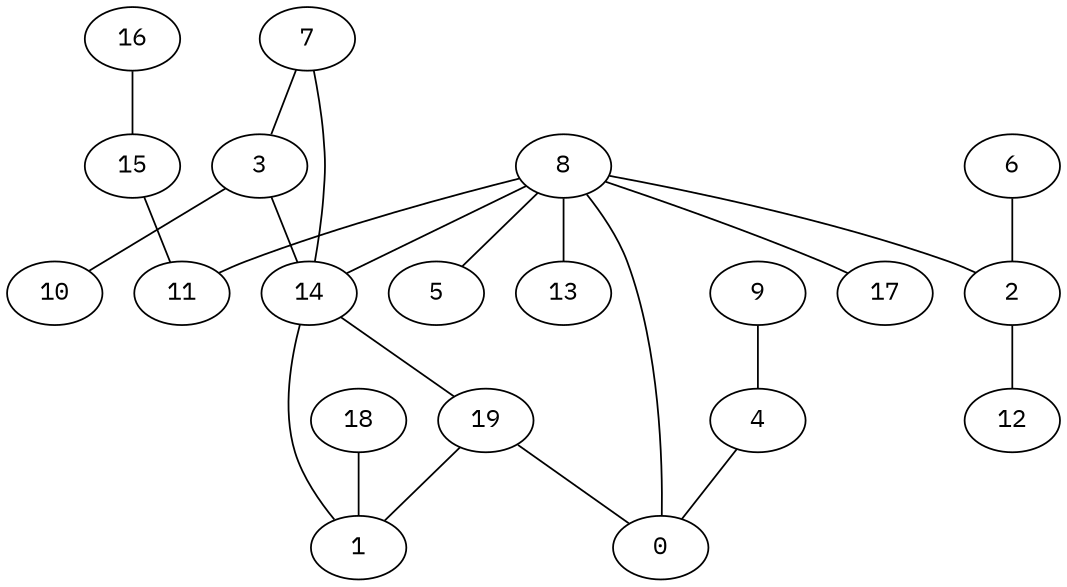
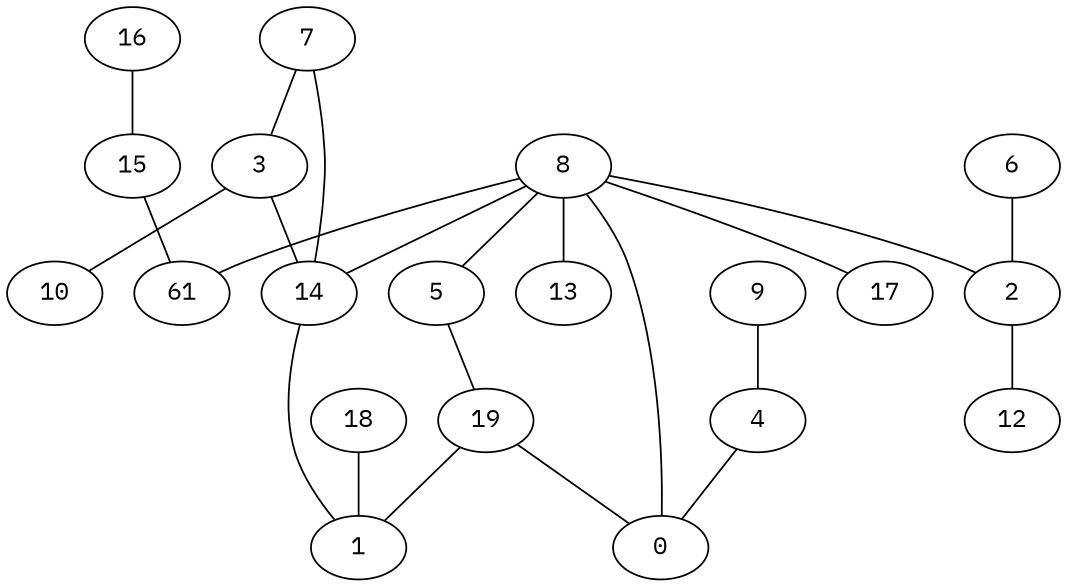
node "11": label "11" -> "61"
edge "14" -- "19": now "5" -- "19"
